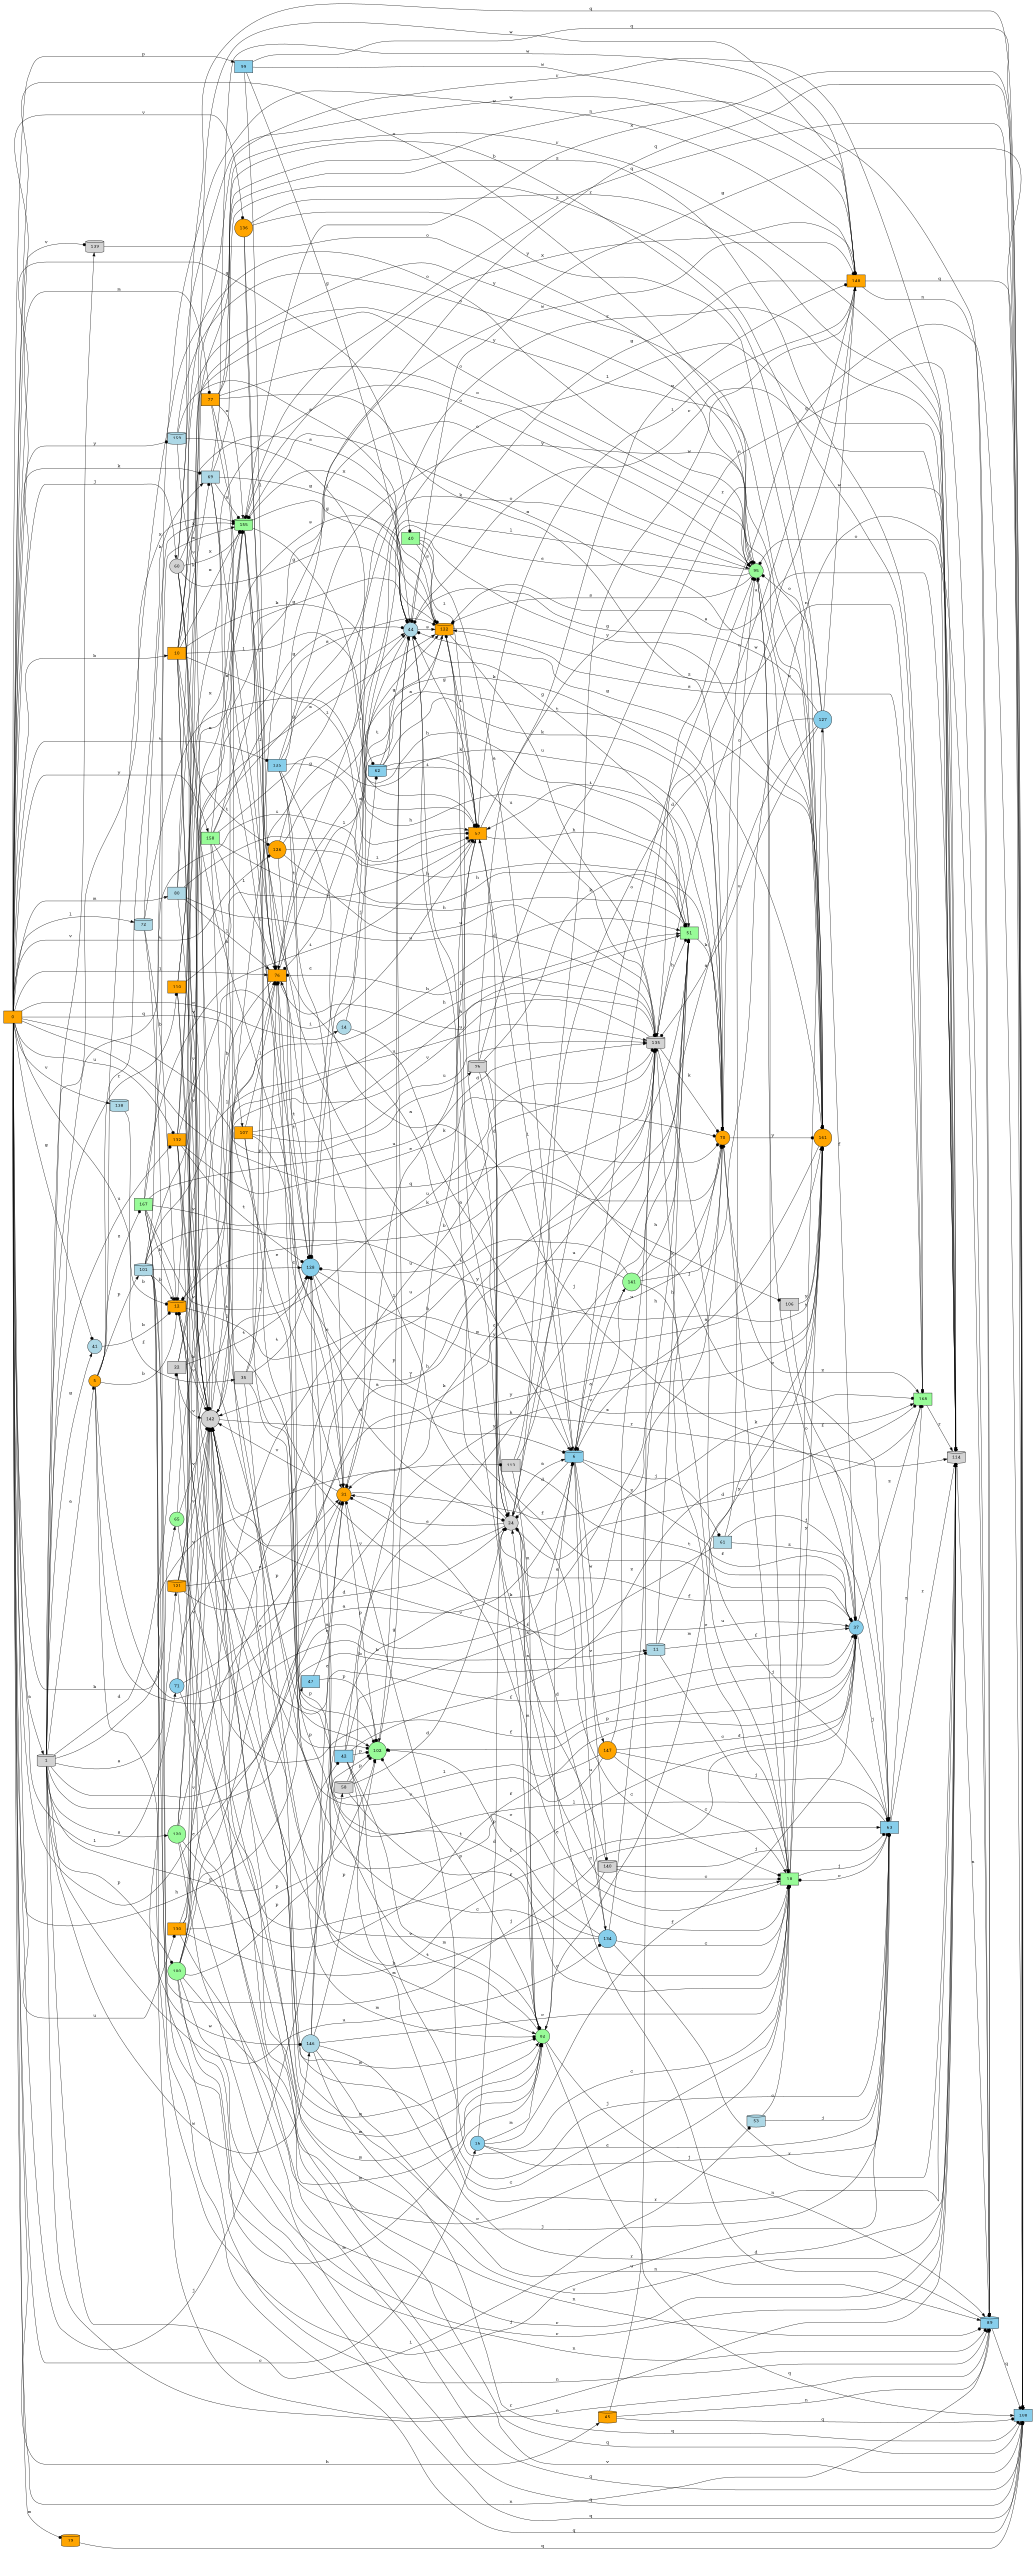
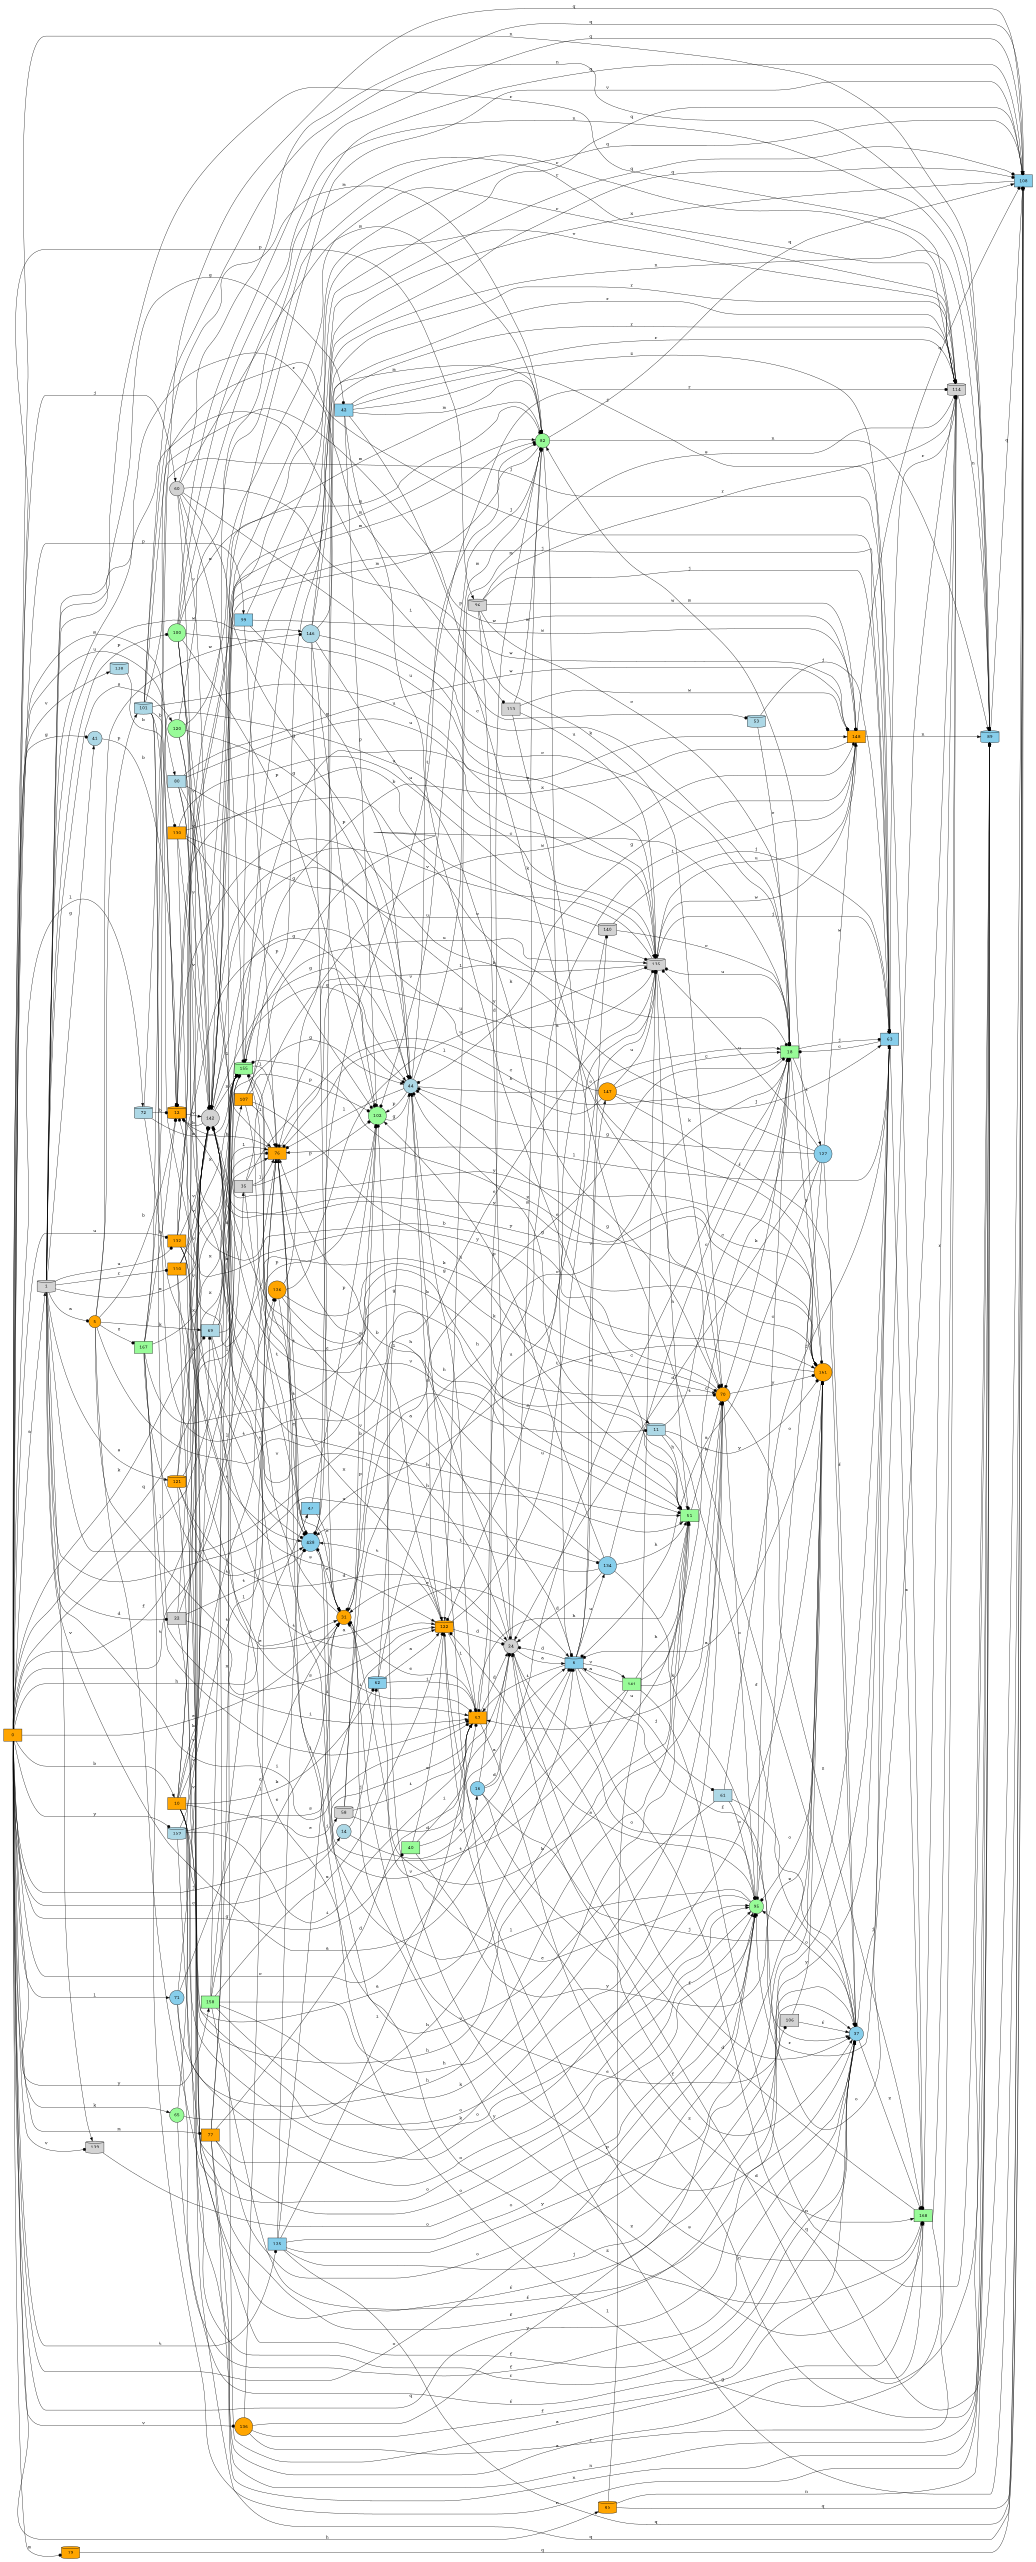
edge "10" -> "114": now "10" -> "37"
edge "136" -> "161": arrowhead dot -> normal
node "128": label "128" -> "428"
node "141": shape circle -> box
edge "120" -> "70": removed, label "k"
